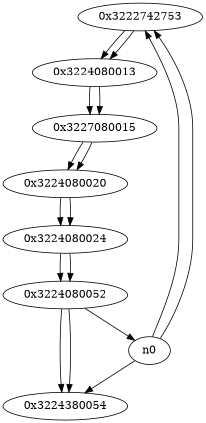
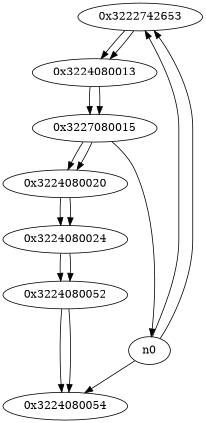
node "0x3222742753": label "0x3222742753" -> "0x3222742653"
edge "0x3224080052" -> "n0": now "0x3227080015" -> "n0"
node "0x3224380054": label "0x3224380054" -> "0x3224080054"
